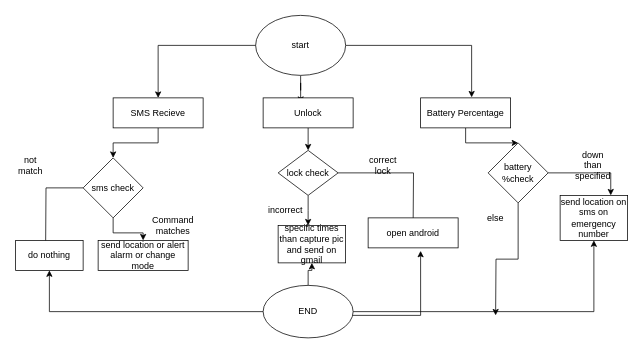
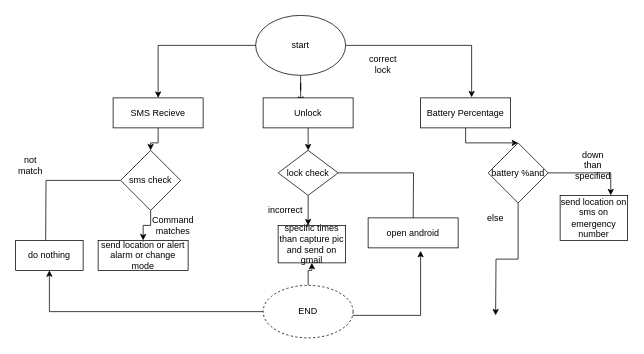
node "correct lock": moved (383, 165) -> (383, 64)
node "battery %check": label "battery %check" -> "battery %and"
node "sms check": moved (113, 188) -> (150, 180)
node "END": style solid -> dashed
edge "END" -> "send location on sms on emergency number": removed
